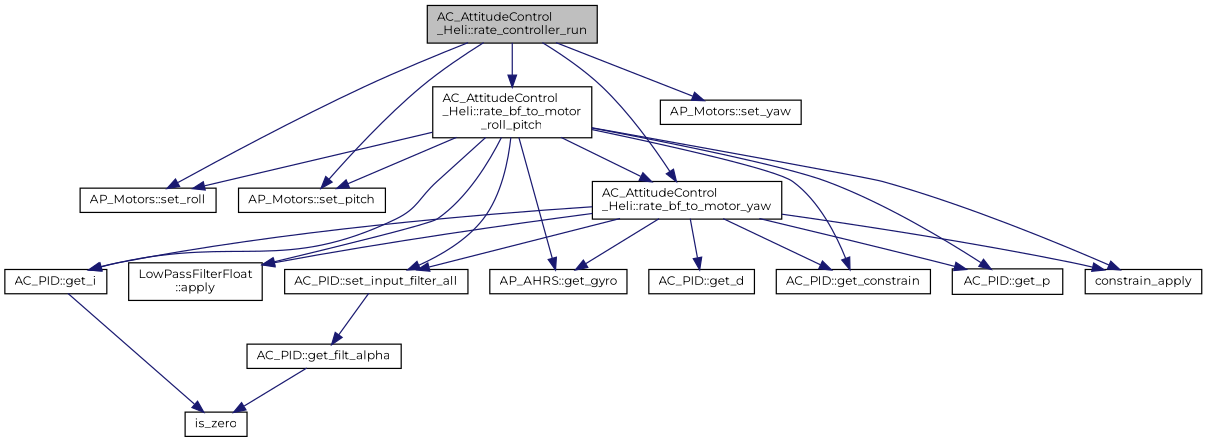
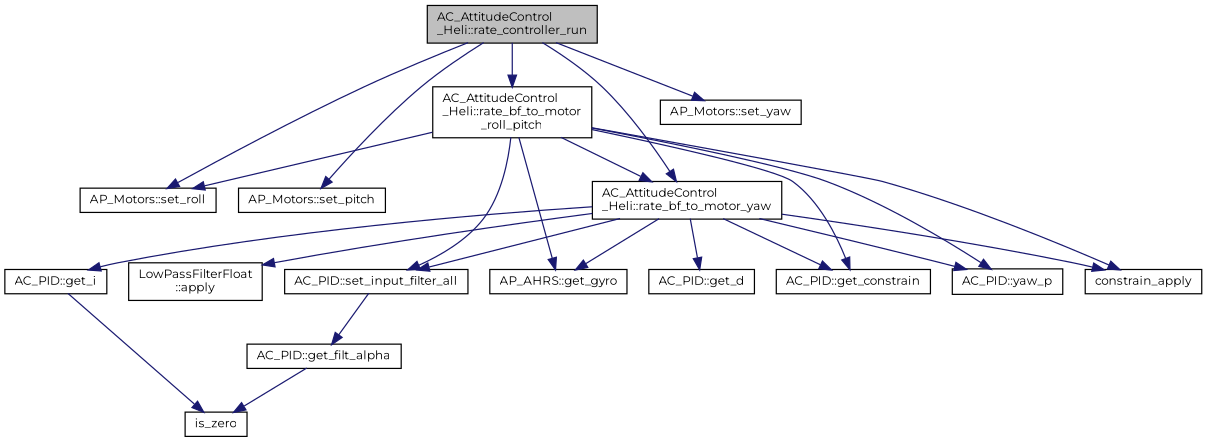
edge "AC_AttitudeControl _Heli::rate_bf_to_motor _roll_pitch" -> "AP_Motors::set_pitch": removed
edge "AC_AttitudeControl _Heli::rate_bf_to_motor _roll_pitch" -> "LowPassFilterFloat ::apply": removed
edge "AC_AttitudeControl _Heli::rate_bf_to_motor _roll_pitch" -> "AC_PID::get_i": removed
node "AC_PID::get_p": label "AC_PID::get_p" -> "AC_PID::yaw_p"
